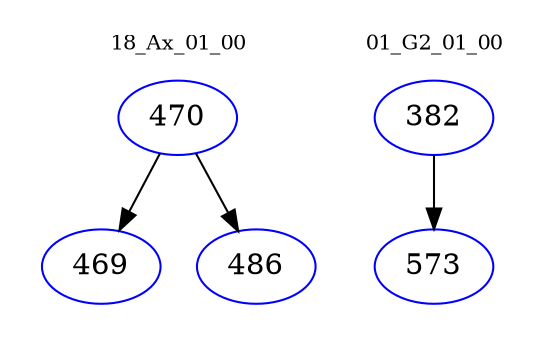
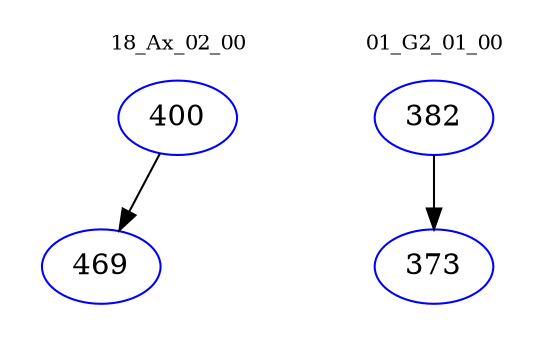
cluster "18_Ax_01_00": label "18_Ax_01_00" -> "18_Ax_02_00"
node "470": label "470" -> "400"
node "486": removed
node "573": label "573" -> "373"
